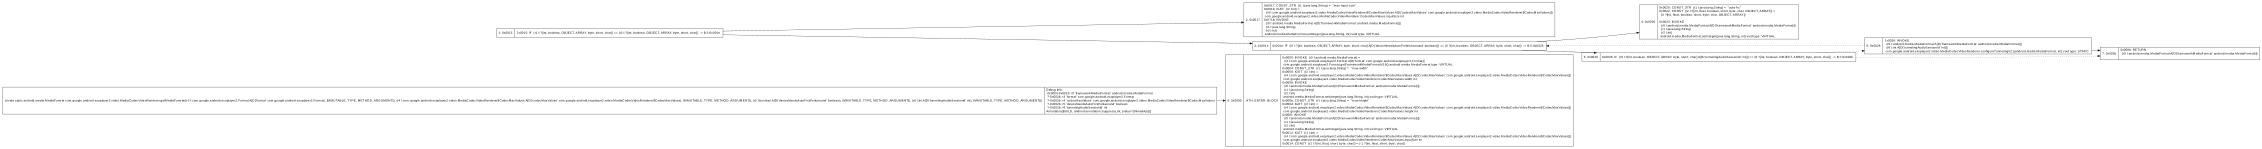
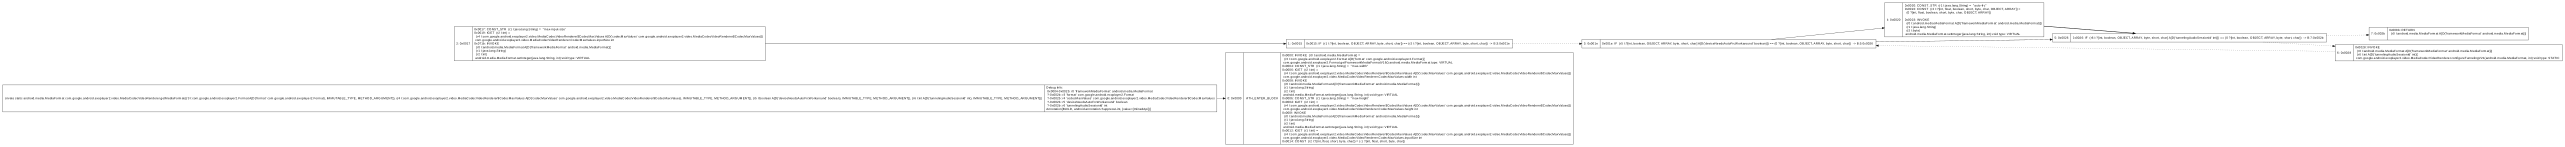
edge "1: 0x0015" -> "2: 0x0017": reversed
edge "4: 0x0020" -> "5: 0x0026": added
node "4: 0x0020": text "(r2 I:int)" -> "(r2 I:byte)"
edge "1: 0x0015" -> "3: 0x001e": style solid -> dotted
edge "6: 0x0028" -> "7: 0x002b": removed
